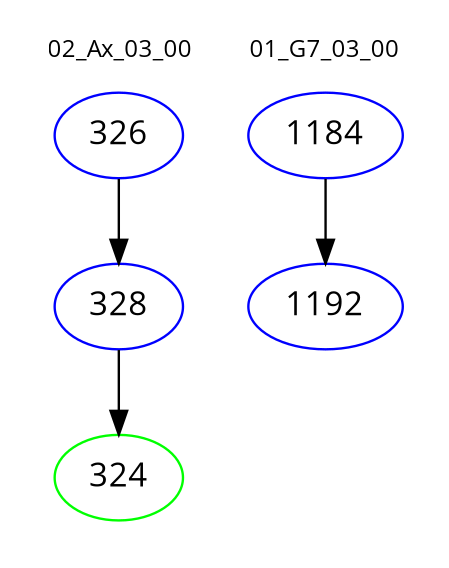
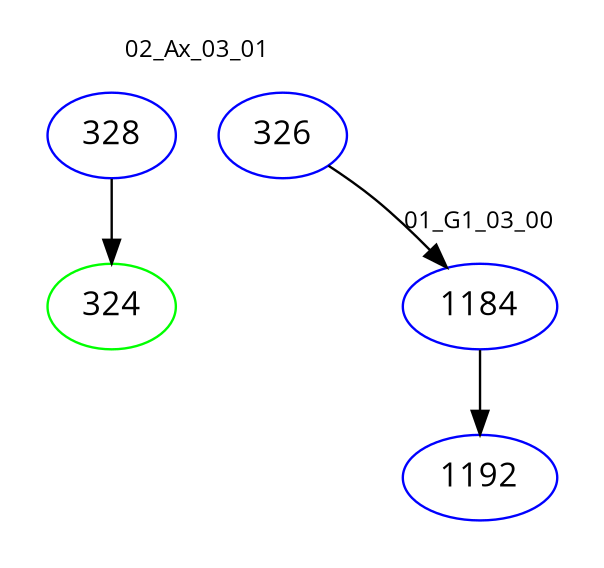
cluster "02_Ax_03_00": label "02_Ax_03_00" -> "02_Ax_03_01"
cluster "01_G7_03_00": label "01_G7_03_00" -> "01_G1_03_00"
edge "326" -> "328": now "326" -> "1184"
